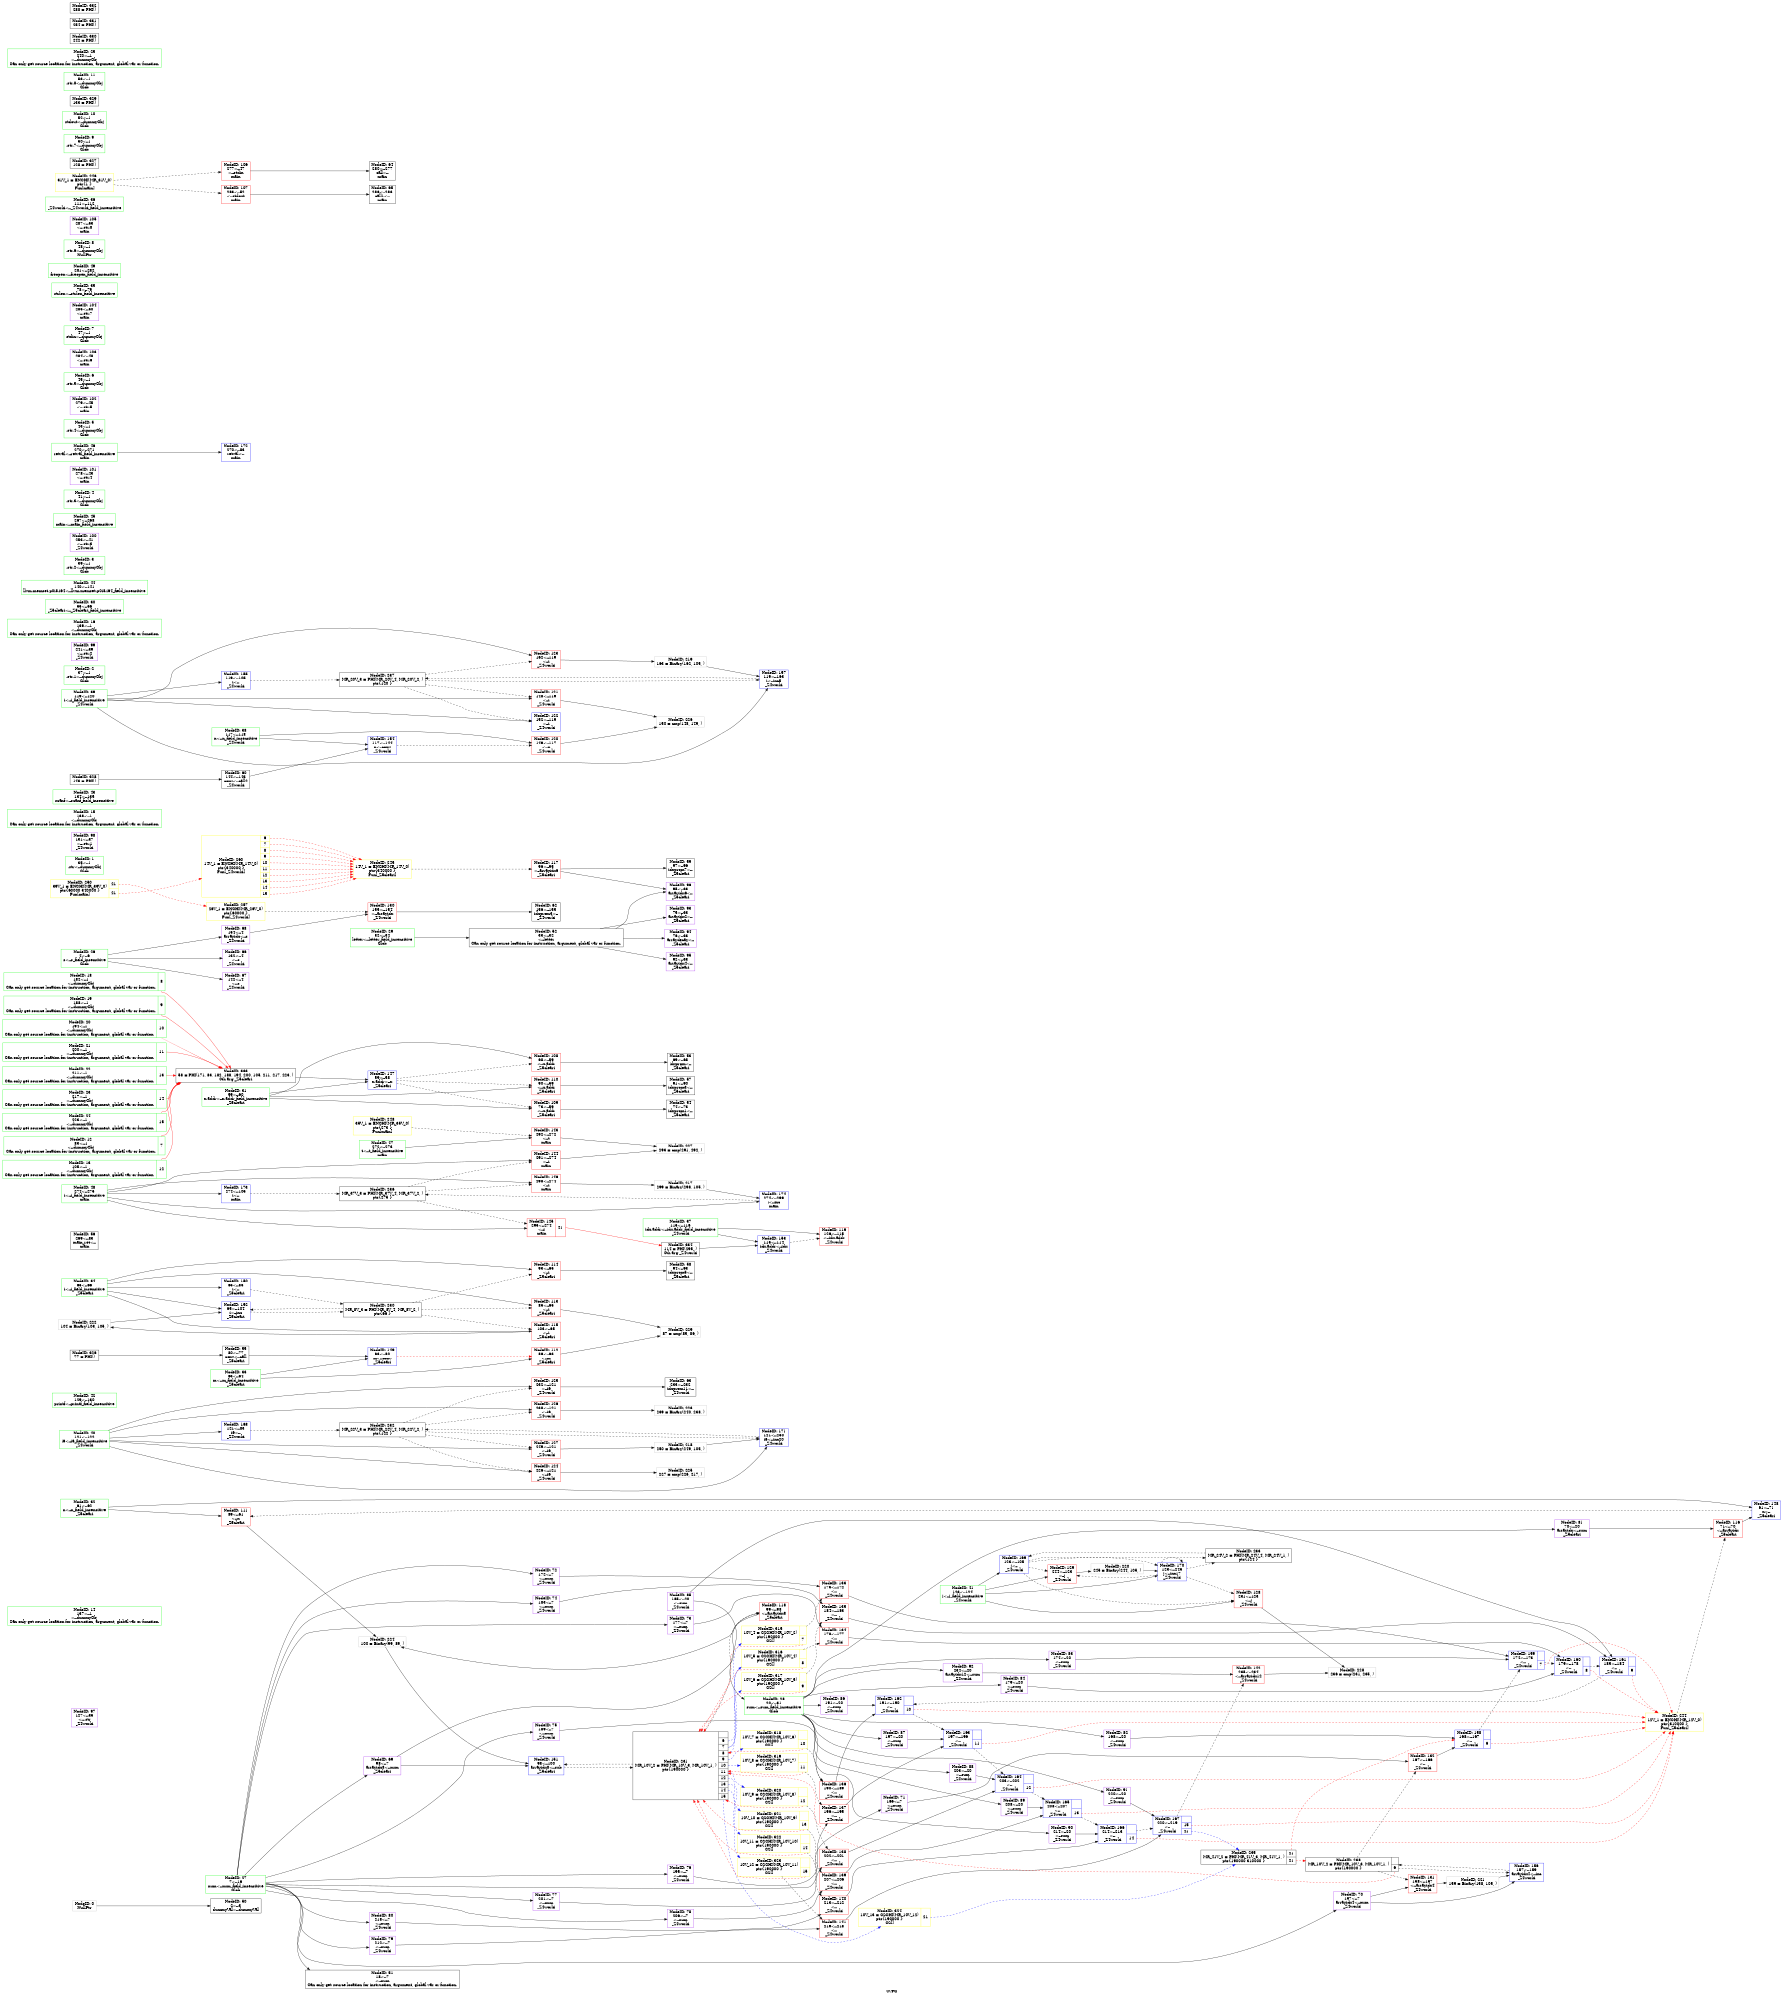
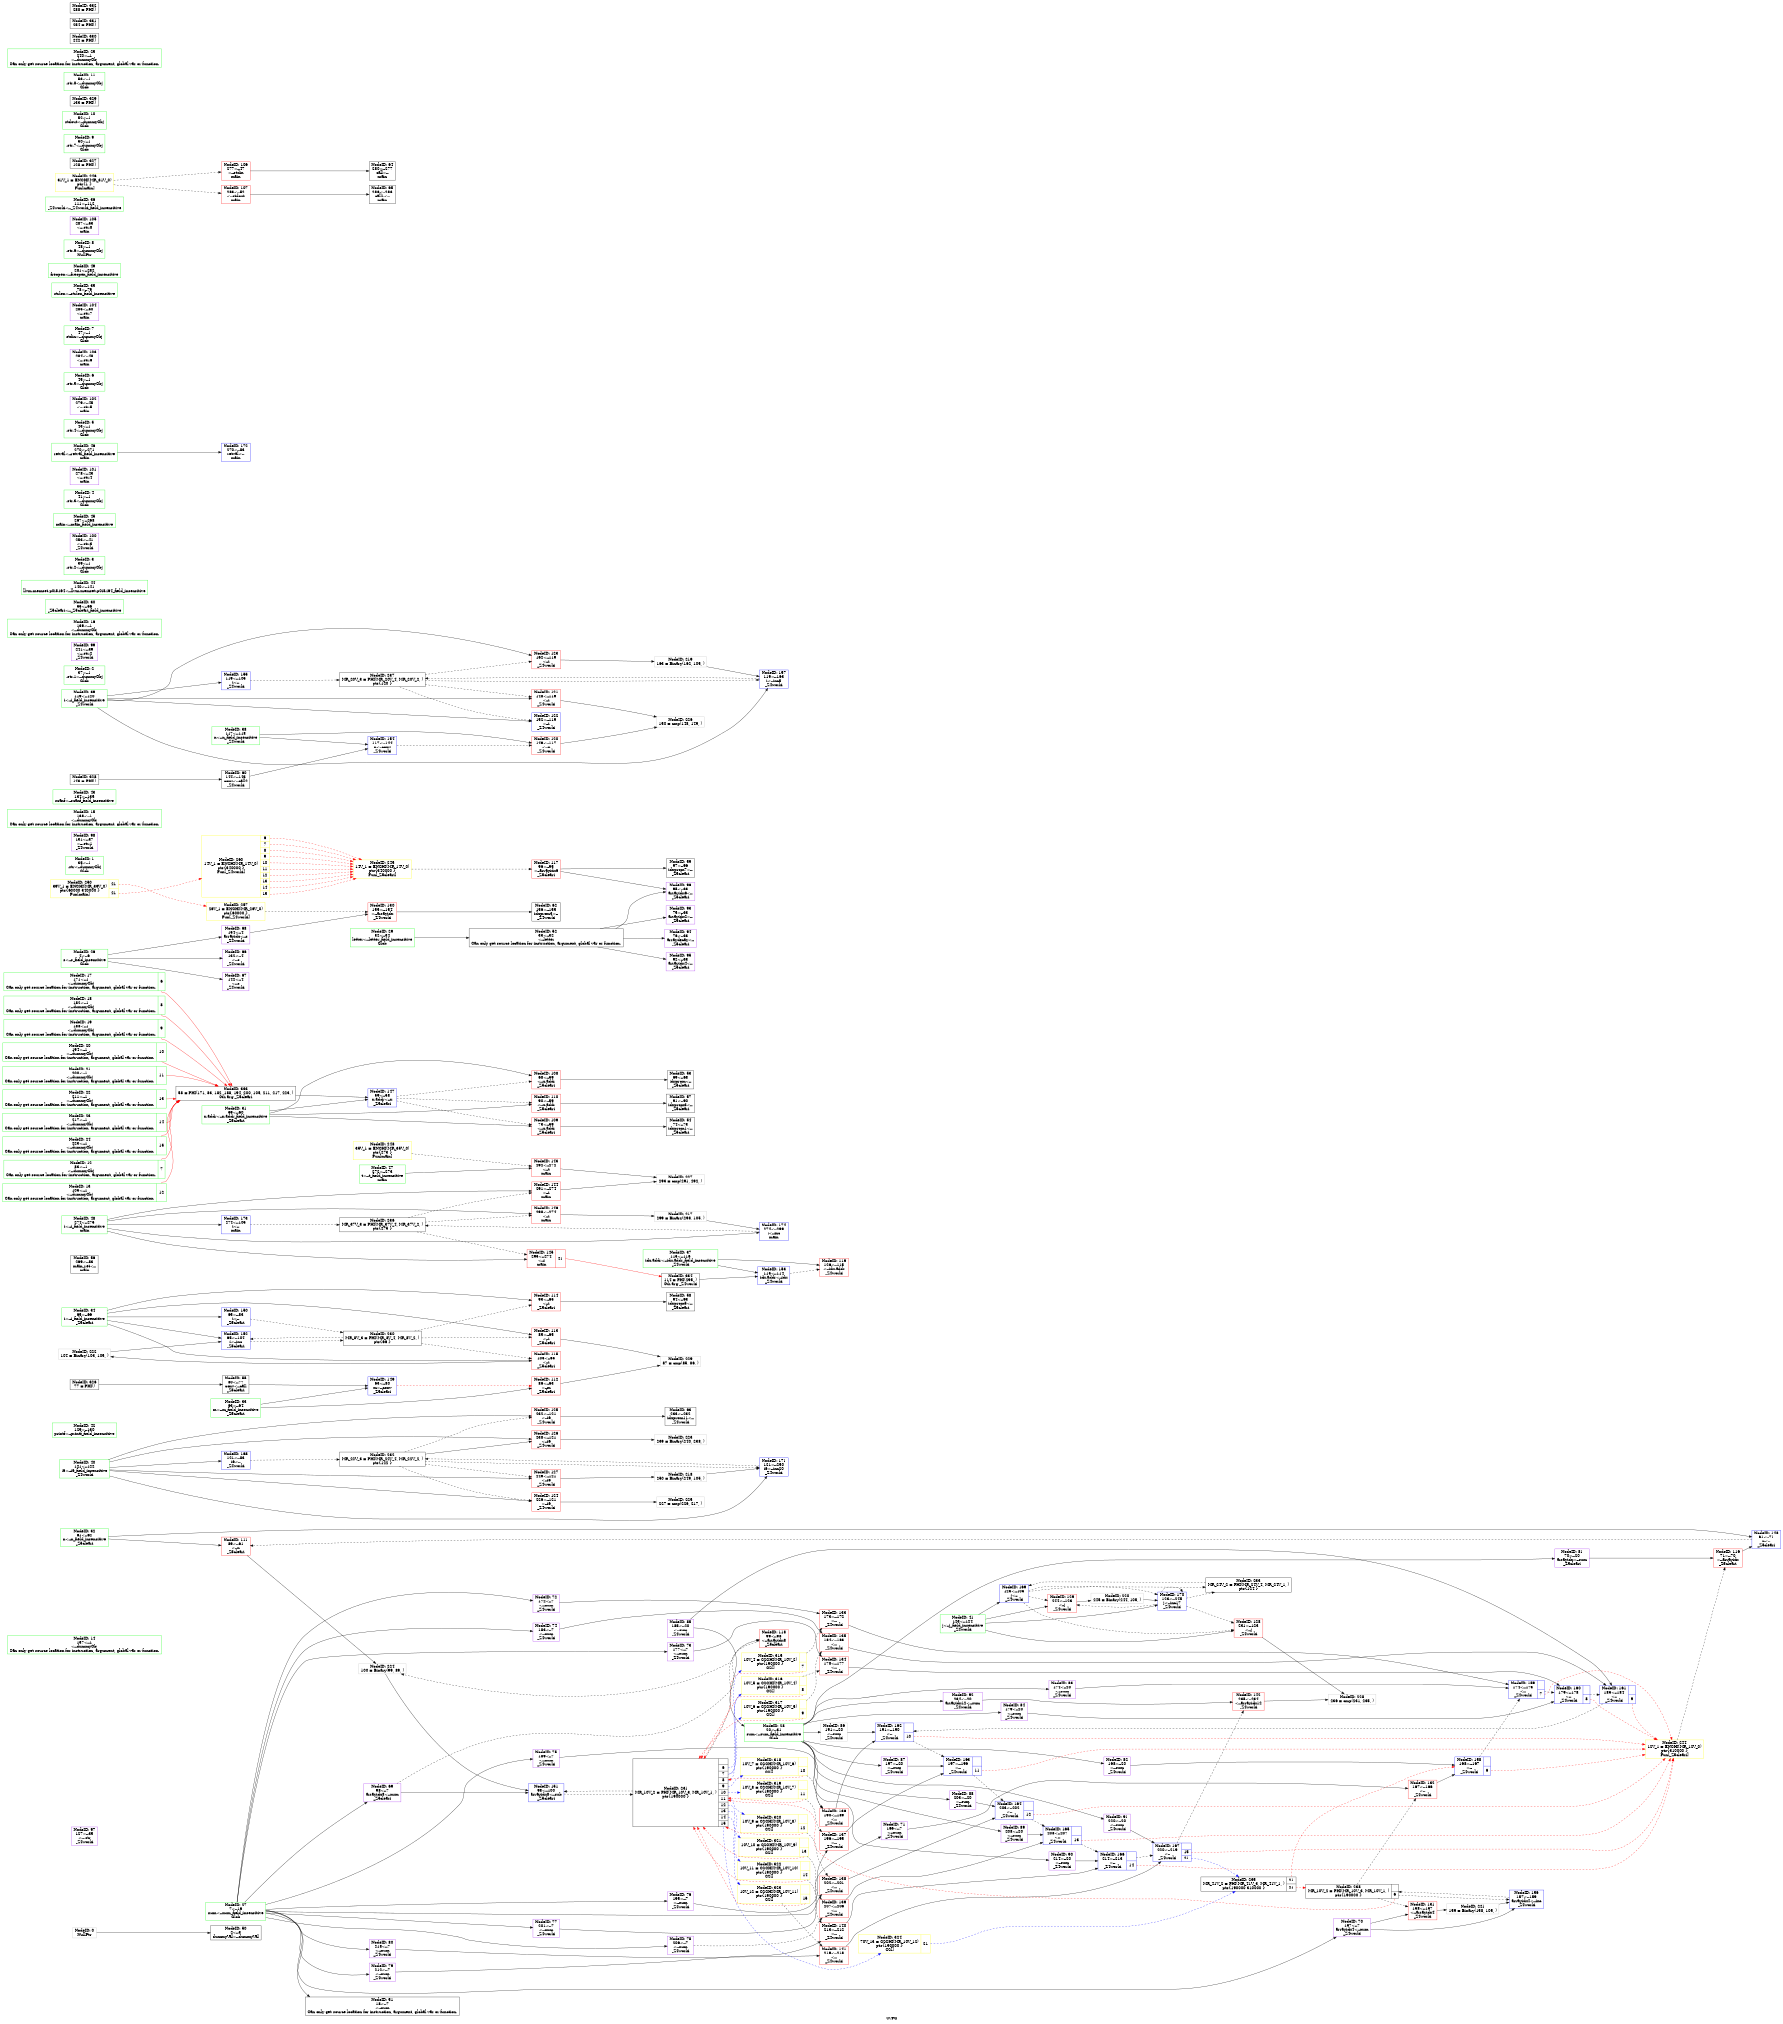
node "NodeID: 17": added
edge "NodeID: 232" -> "NodeID: 126": style dashed -> solid
edge "NodeID: 118" -> "NodeID: 224": style solid -> dashed
node "NodeID: 86": color purple -> grey
edge "NodeID: 69" -> "NodeID: 118": style solid -> dashed
node "NodeID: 324": text "10V_13 = CSCHI(MR_10V_12)" -> "70V_13 = CSCHI(MR_10V_12)"
edge "NodeID: 78" -> "NodeID: 139": style solid -> dashed
